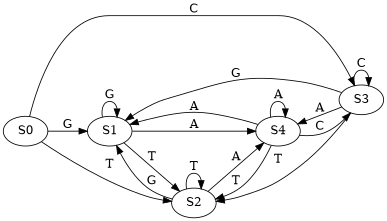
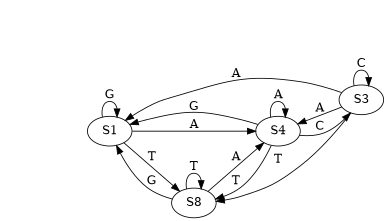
edge "S3" -> "S1": label "G" -> "A"
edge "S4" -> "S1": label "A" -> "G"
node "S0": removed
node "S2": label "S2" -> "S8"
